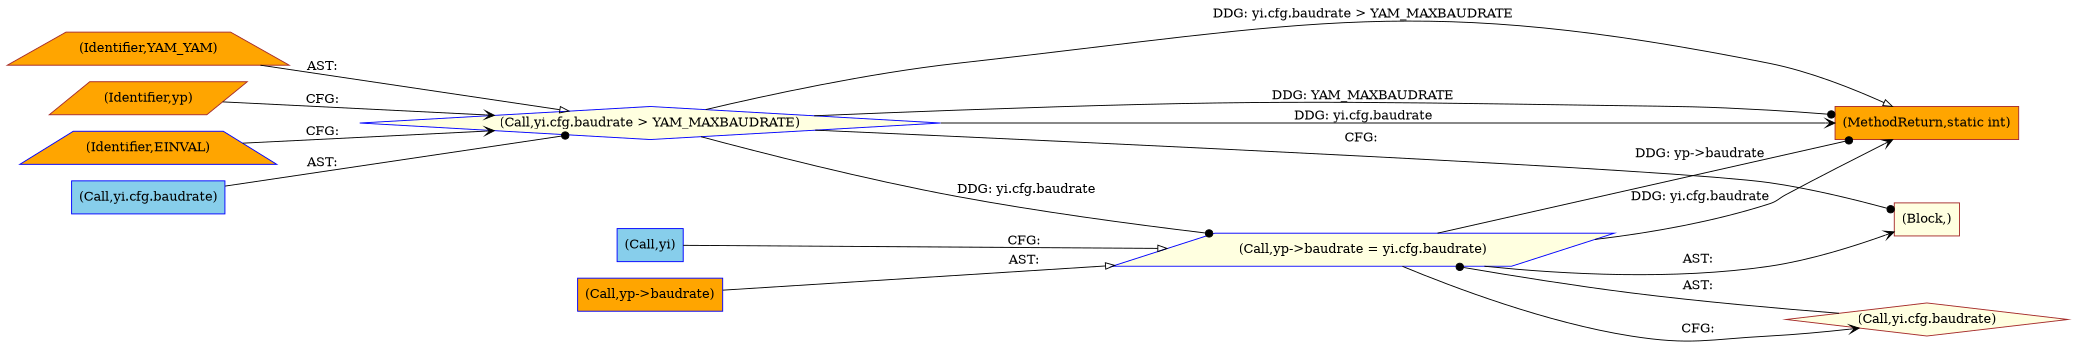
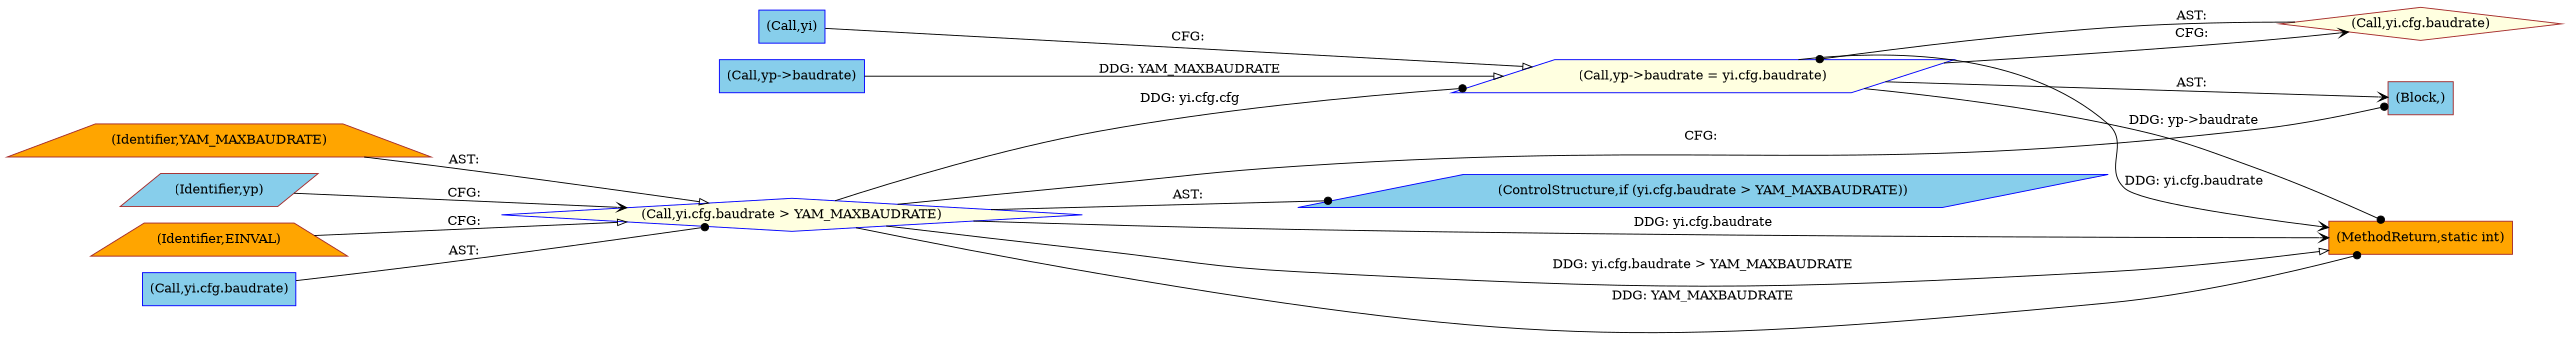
node "(Identifier,YAM_YAM)": label "(Identifier,YAM_YAM)" -> "(Identifier,YAM_MAXBAUDRATE)"
node "(Identifier,yp)": fillcolor orange -> skyblue
edge "(Identifier,EINVAL)" -> "(Call,yi.cfg.baudrate > YAM_MAXBAUDRATE)": arrowhead vee -> onormal
node "(Identifier,EINVAL)": color blue -> brown
edge "(Call,yi.cfg.baudrate > YAM_MAXBAUDRATE)" -> "(Call,yp->baudrate = yi.cfg.baudrate)": label "DDG: yi.cfg.baudrate" -> "DDG: yi.cfg.cfg"
node "(ControlStructure,if (yi.cfg.baudrate > YAM_MAXBAUDRATE))": added
node "(Block,)": fillcolor lightyellow -> skyblue
edge "(Call,yp->baudrate)" -> "(Call,yp->baudrate = yi.cfg.baudrate)": label "AST: " -> "DDG: YAM_MAXBAUDRATE"
node "(Call,yp->baudrate)": fillcolor orange -> skyblue
